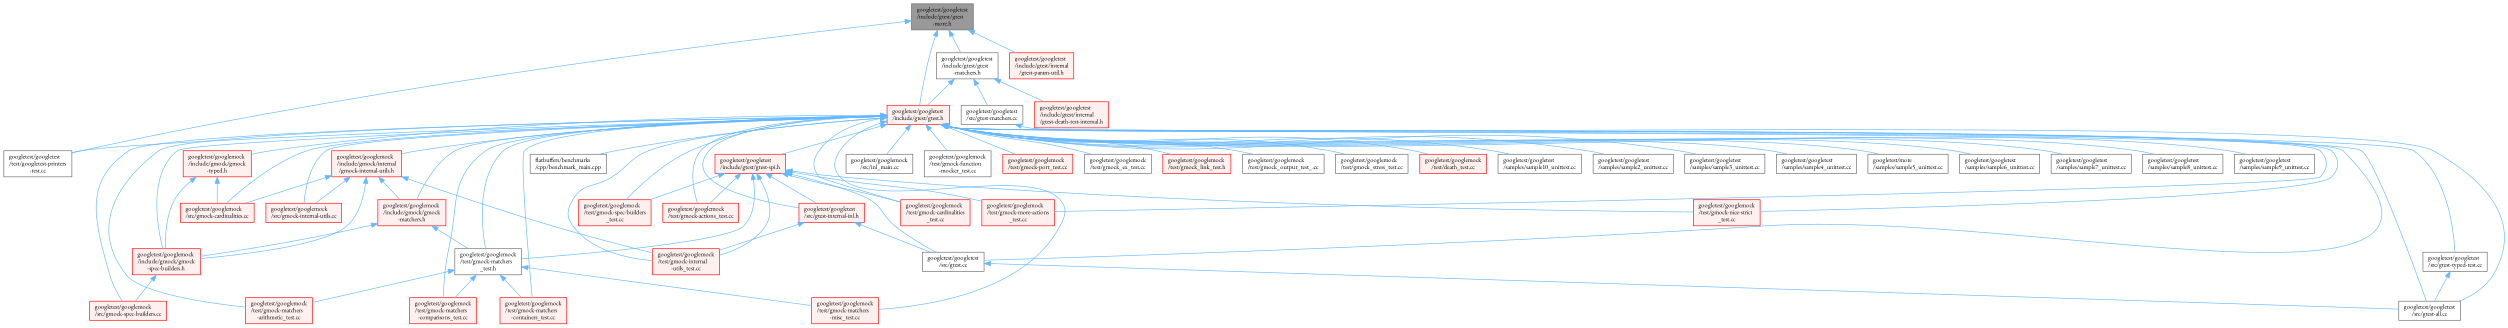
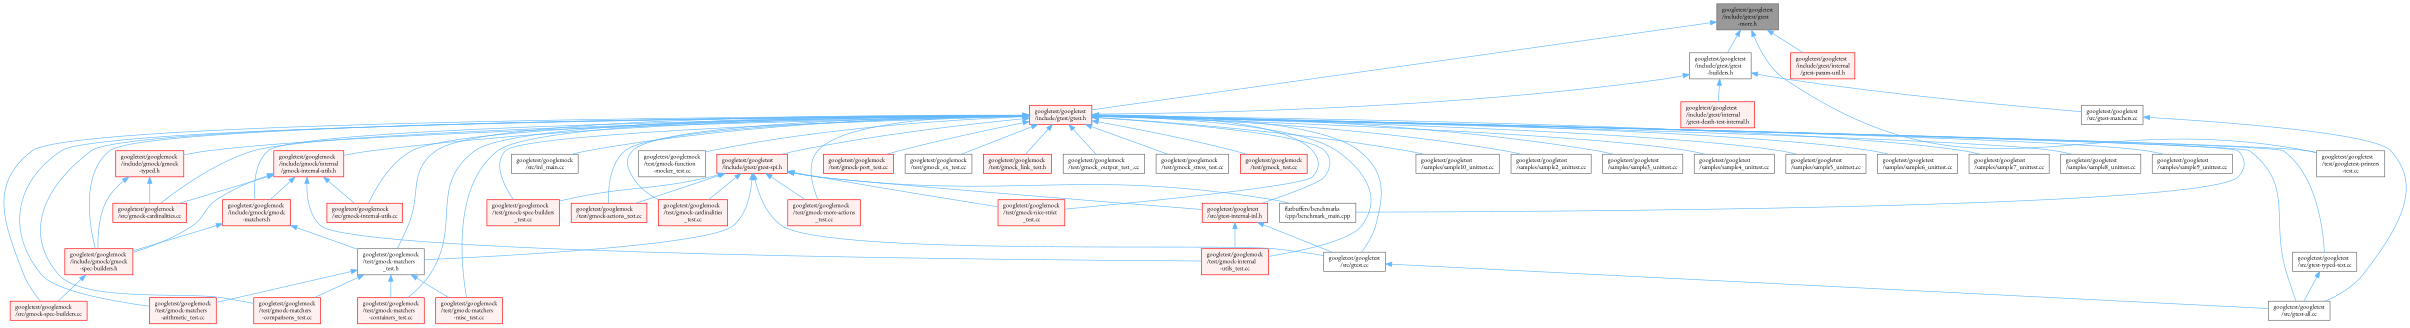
node "googletest/googletest /include/gtest/gtest -matchers.h": label "googletest/googletest /include/gtest/gtest -matchers.h" -> "googletest/googletest /include/gtest/gtest -builders.h"
node "googletest/googlemock /test/death_test.cc": label "googletest/googlemock /test/death_test.cc" -> "googletest/googlemock /test/gmock_test.cc"
node "googletest/more /samples/sample5_unittest.cc": label "googletest/more /samples/sample5_unittest.cc" -> "googletest/googletest /samples/sample5_unittest.cc"
edge "googletest/googlemock /test/gmock-internal -utils_test.cc" -> "googletest/googletest /include/gtest/gtest-spi.h": now "flatbuffers/benchmarks /cpp/benchmark_main.cpp" -> "googletest/googletest /include/gtest/gtest-spi.h"
